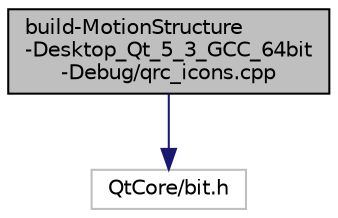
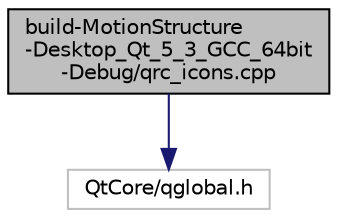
node "QtCore/bit.h": label "QtCore/bit.h" -> "QtCore/qglobal.h"
